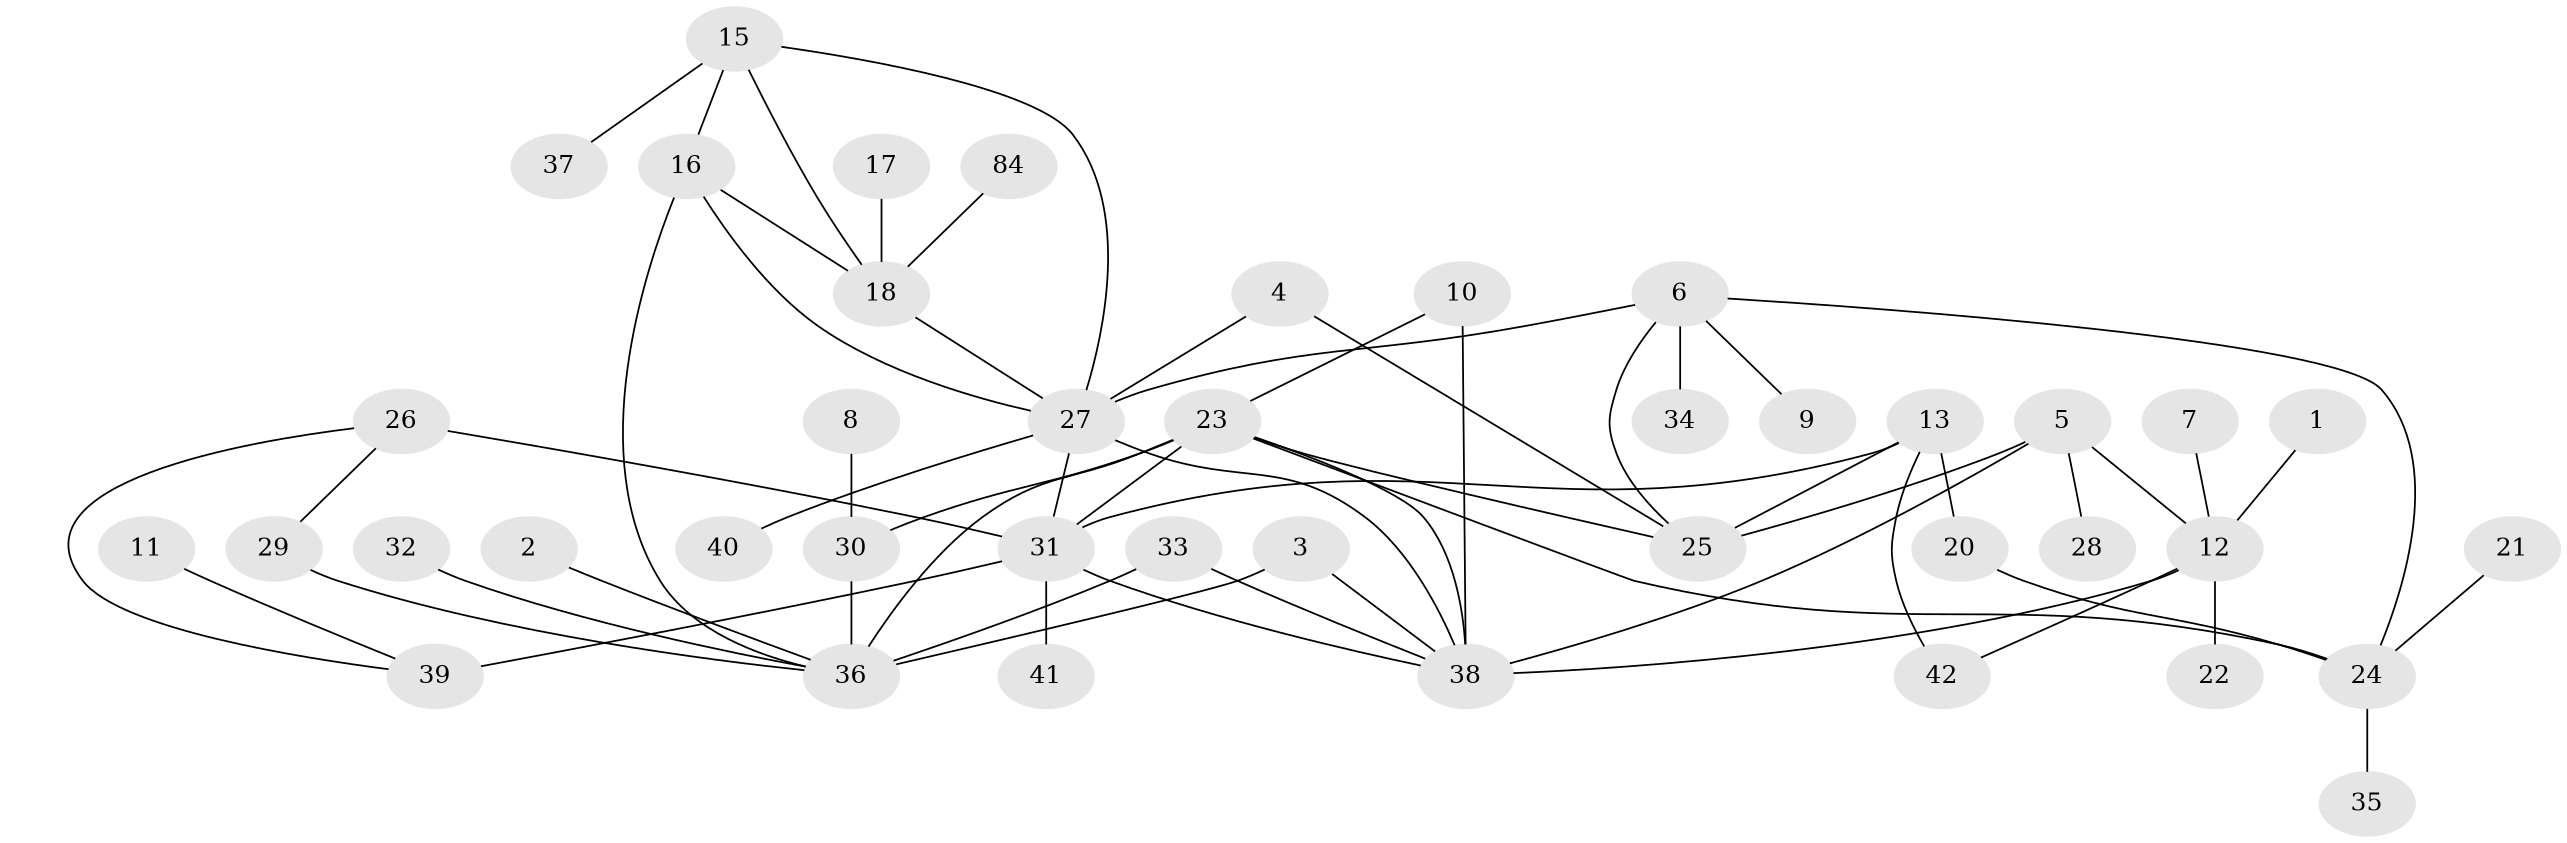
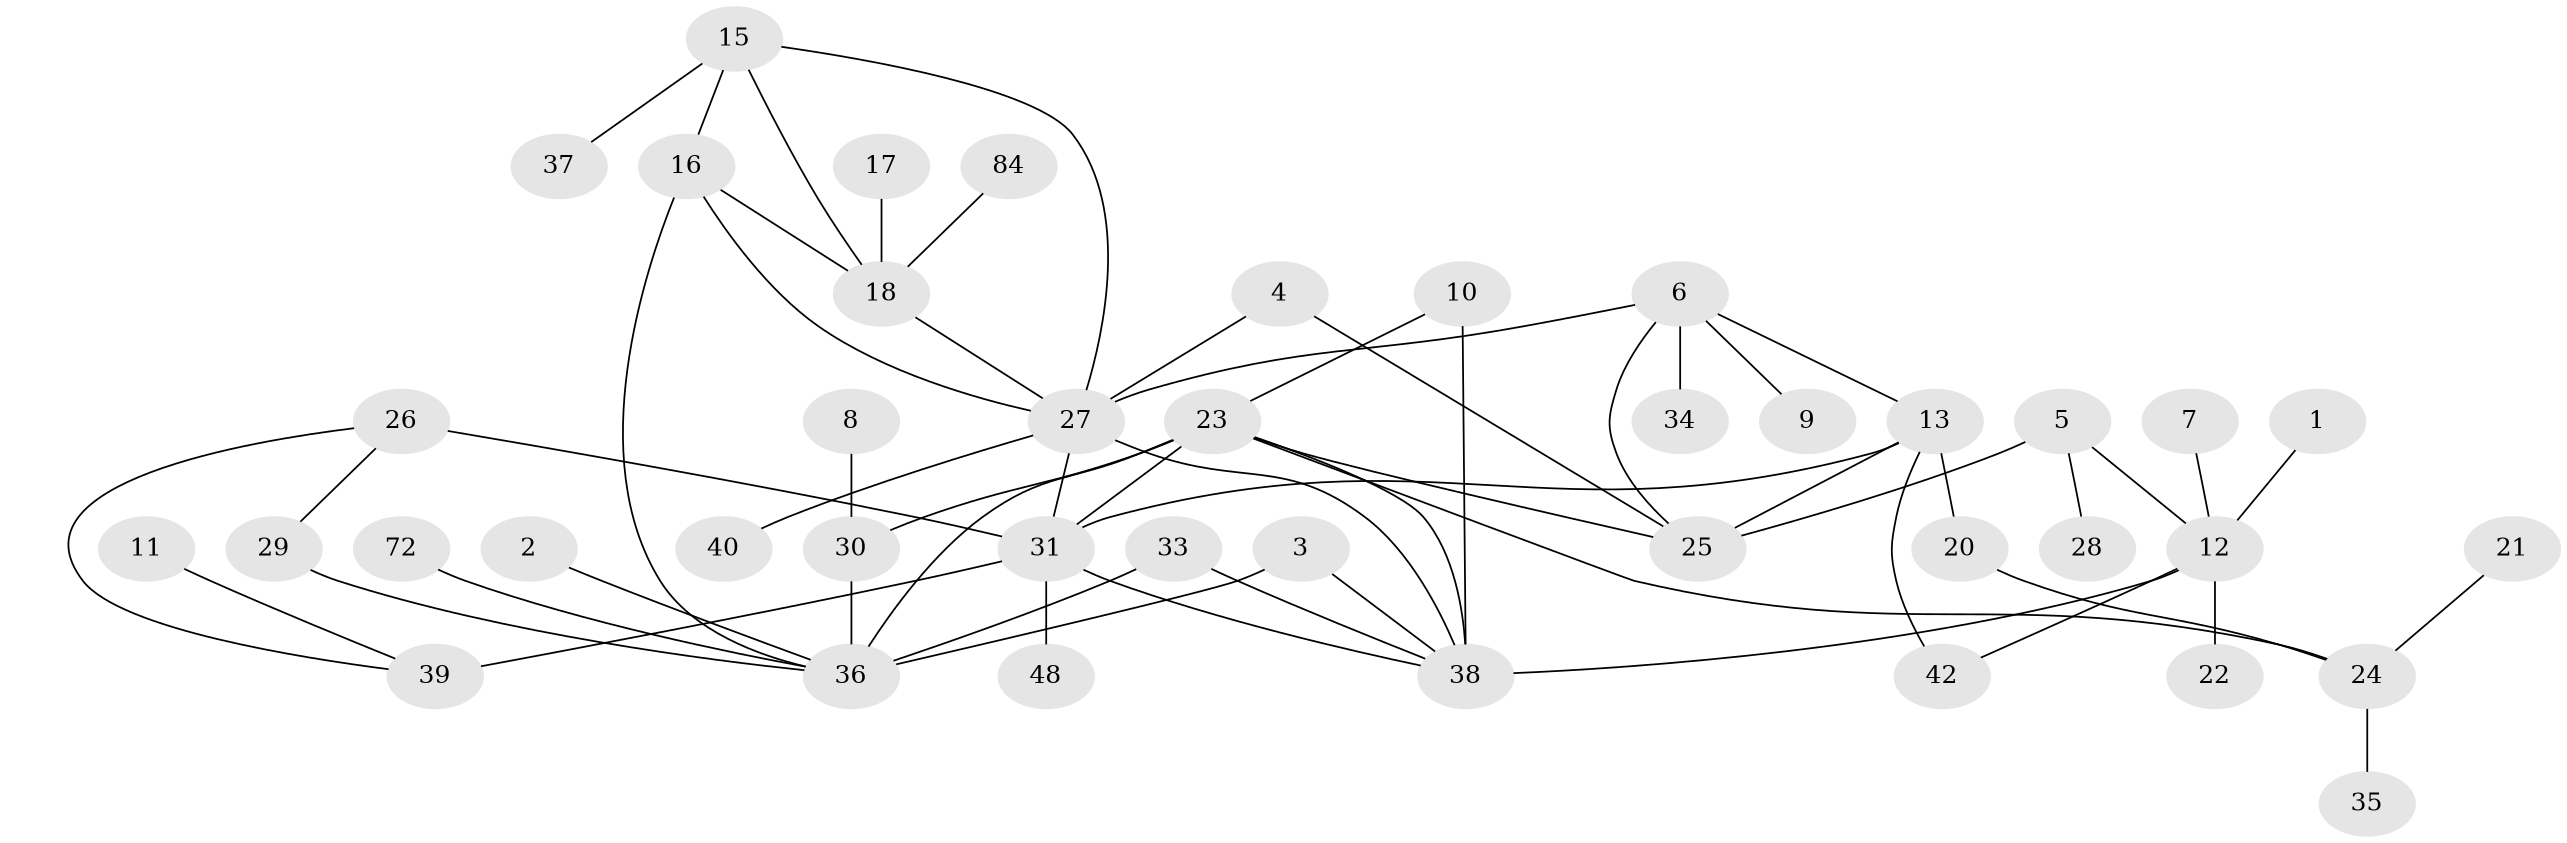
edge "6" -- "24": now "6" -- "13"
node "32": label "32" -> "72"
edge "5" -- "38": removed
node "41": label "41" -> "48"
